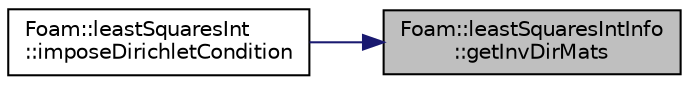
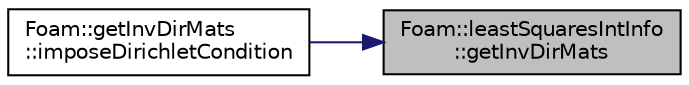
node "Foam::leastSquaresInt ::imposeDirichletCondition": label "Foam::leastSquaresInt ::imposeDirichletCondition" -> "Foam::getInvDirMats ::imposeDirichletCondition"
